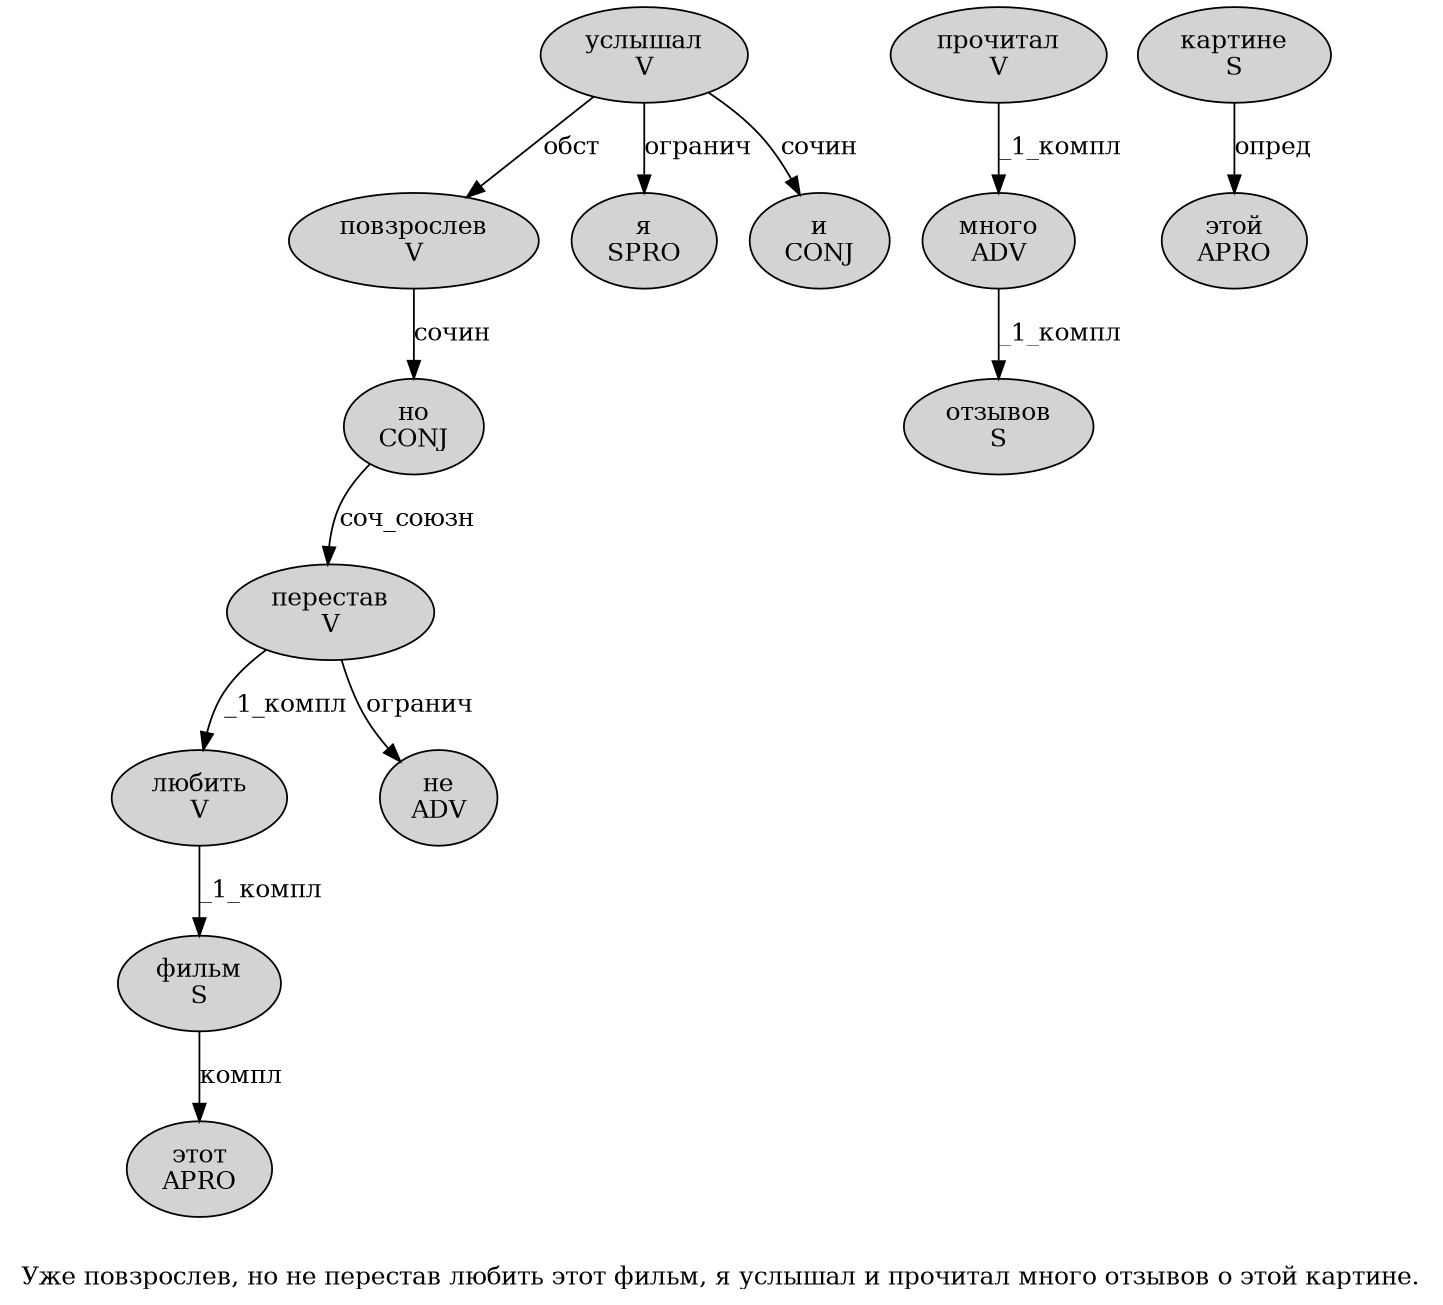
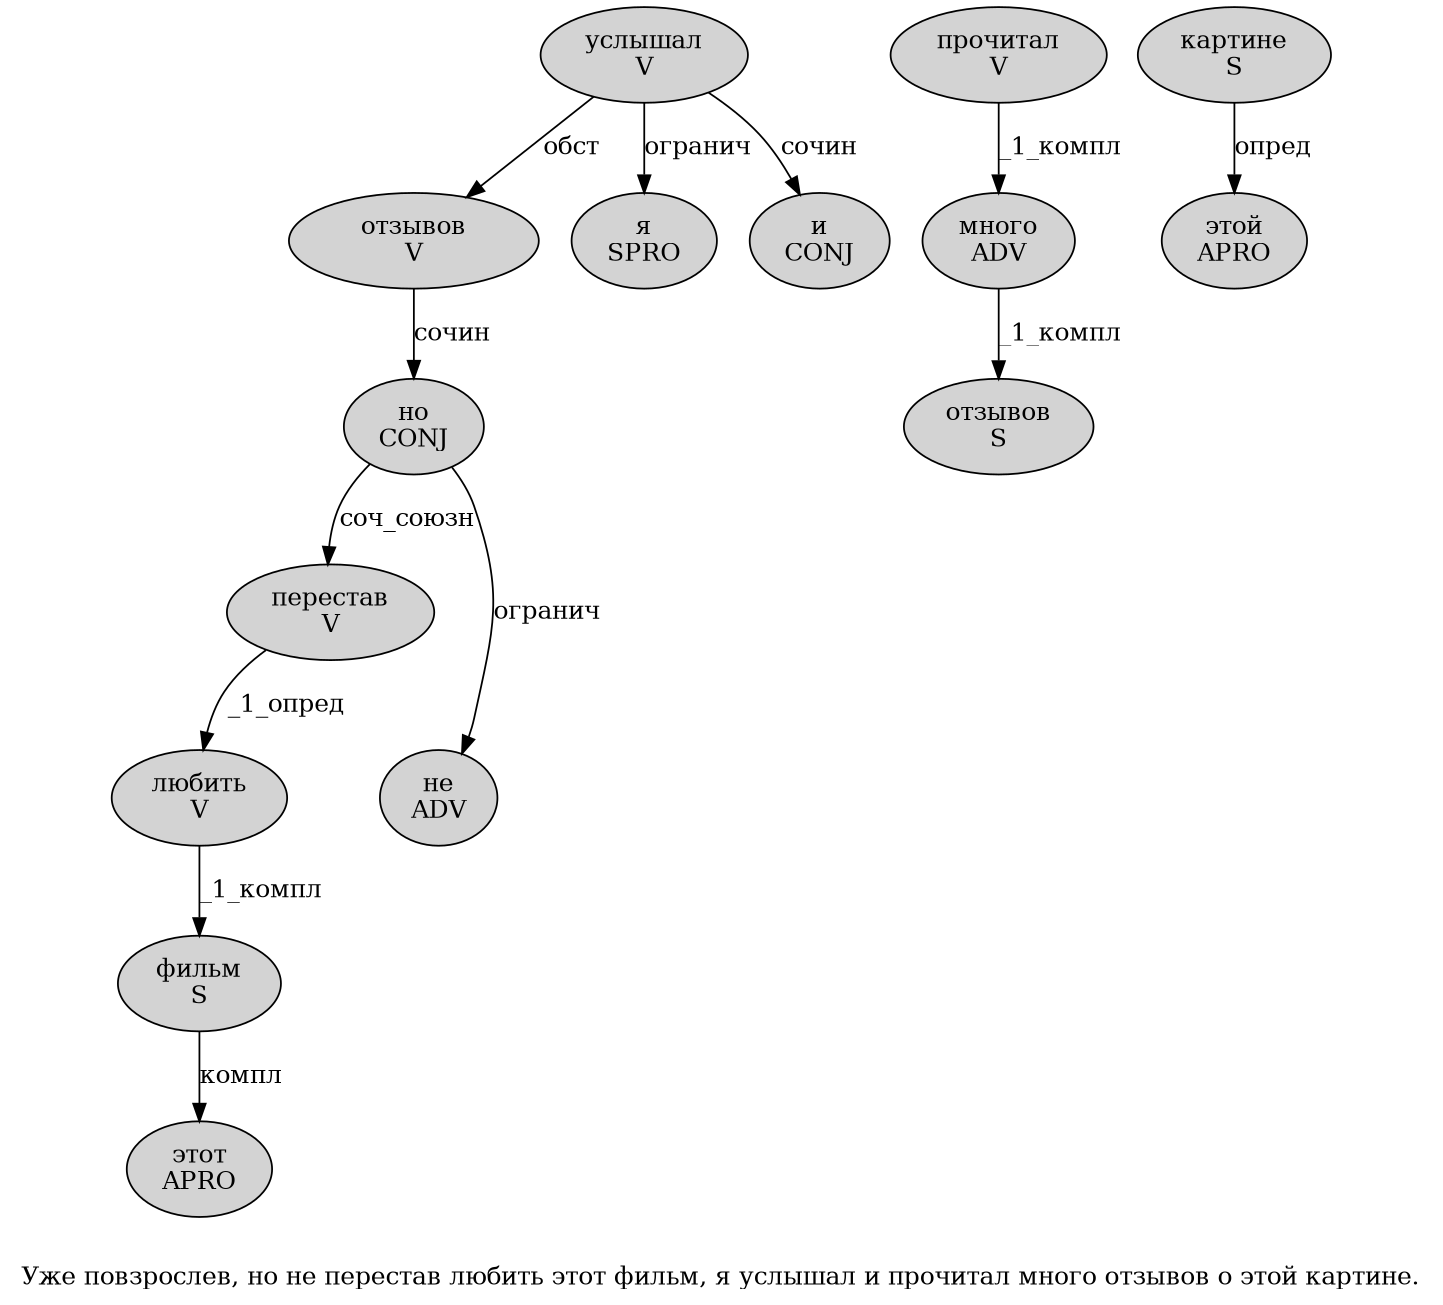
node "повзрослев V": label "повзрослев V" -> "отзывов V"
edge "перестав V" -> "любить V": label "_1_компл" -> "_1_опред"
edge "перестав V" -> "не ADV": now "но CONJ" -> "не ADV"
